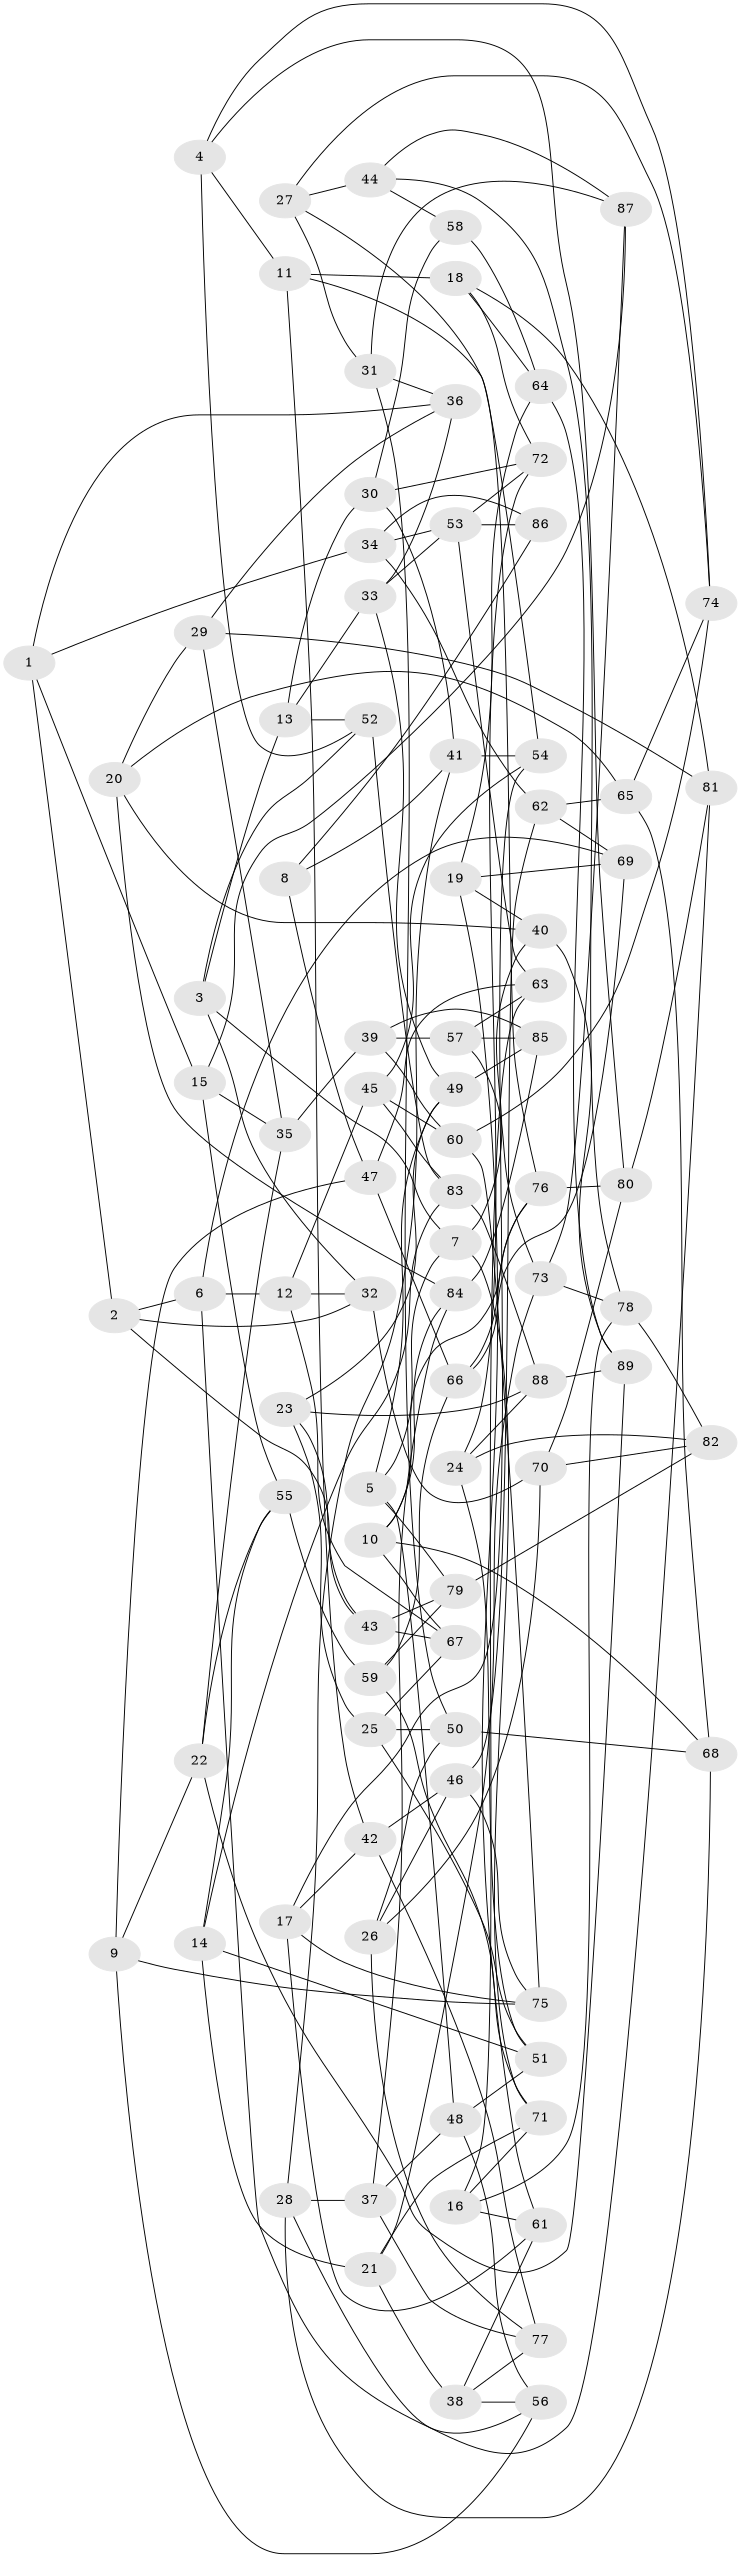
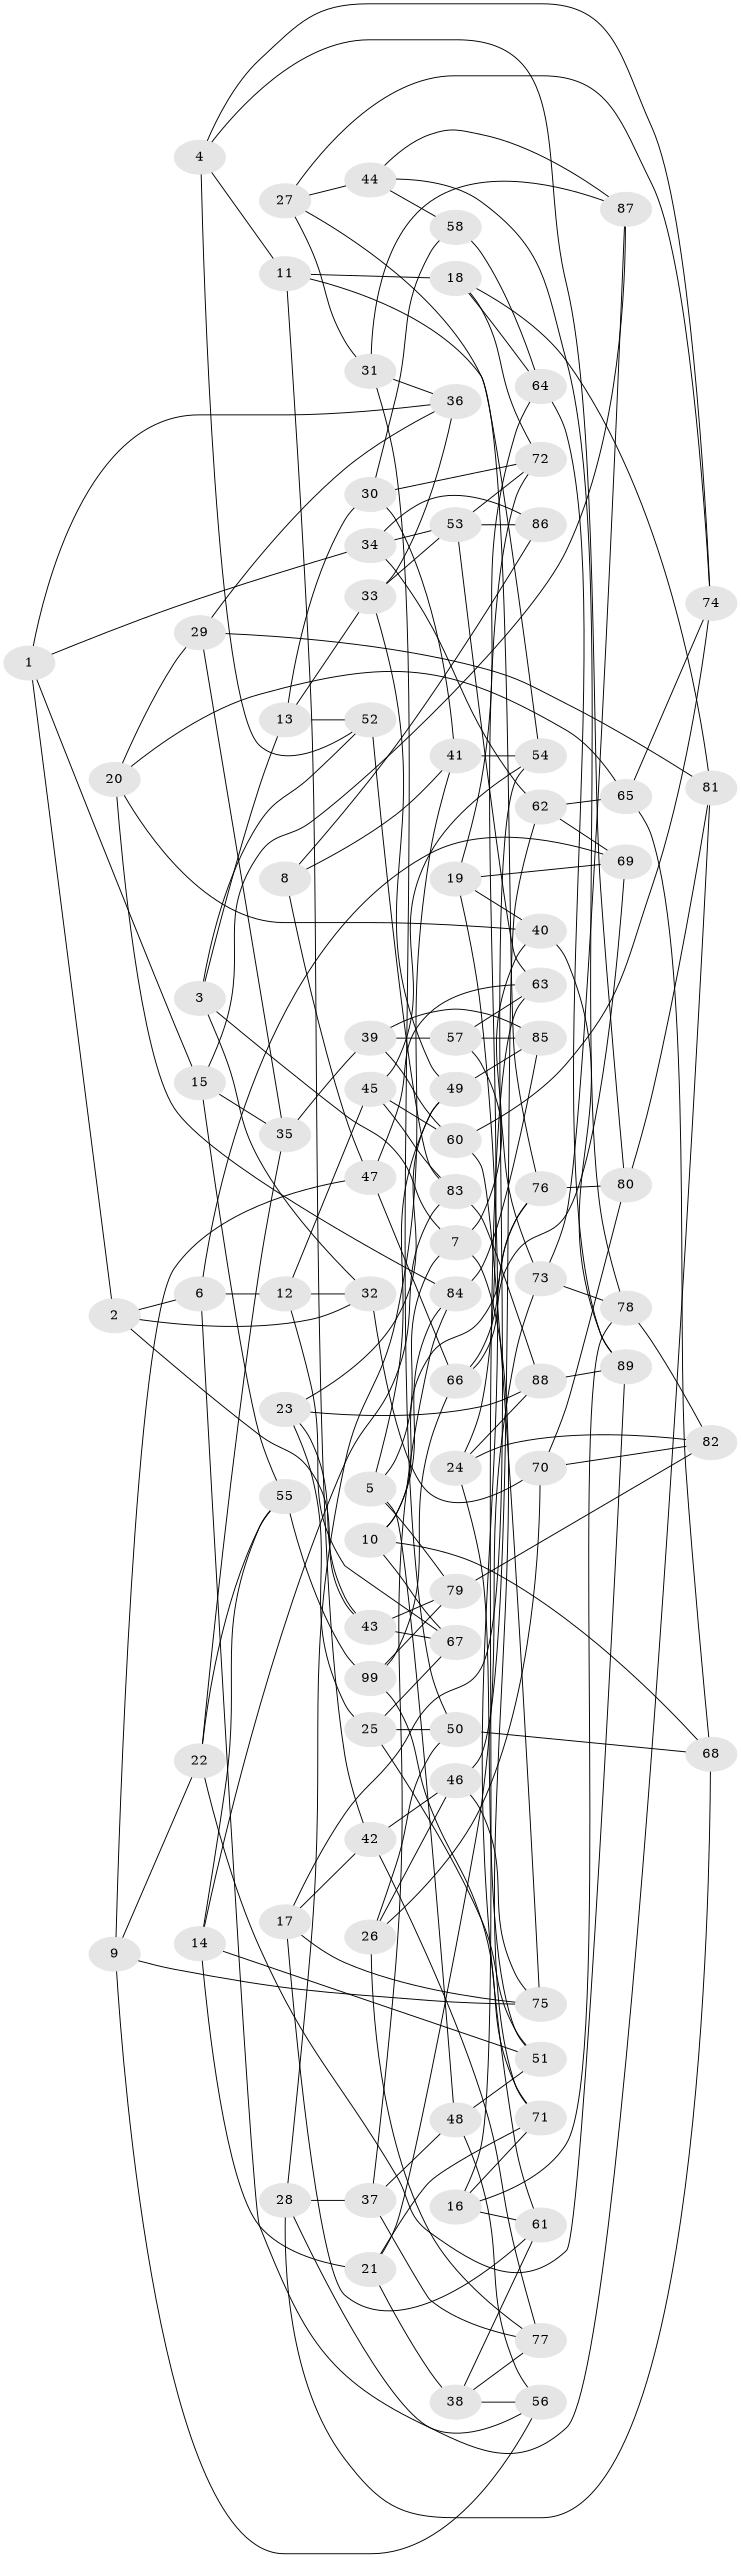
node "59": label "59" -> "99"
